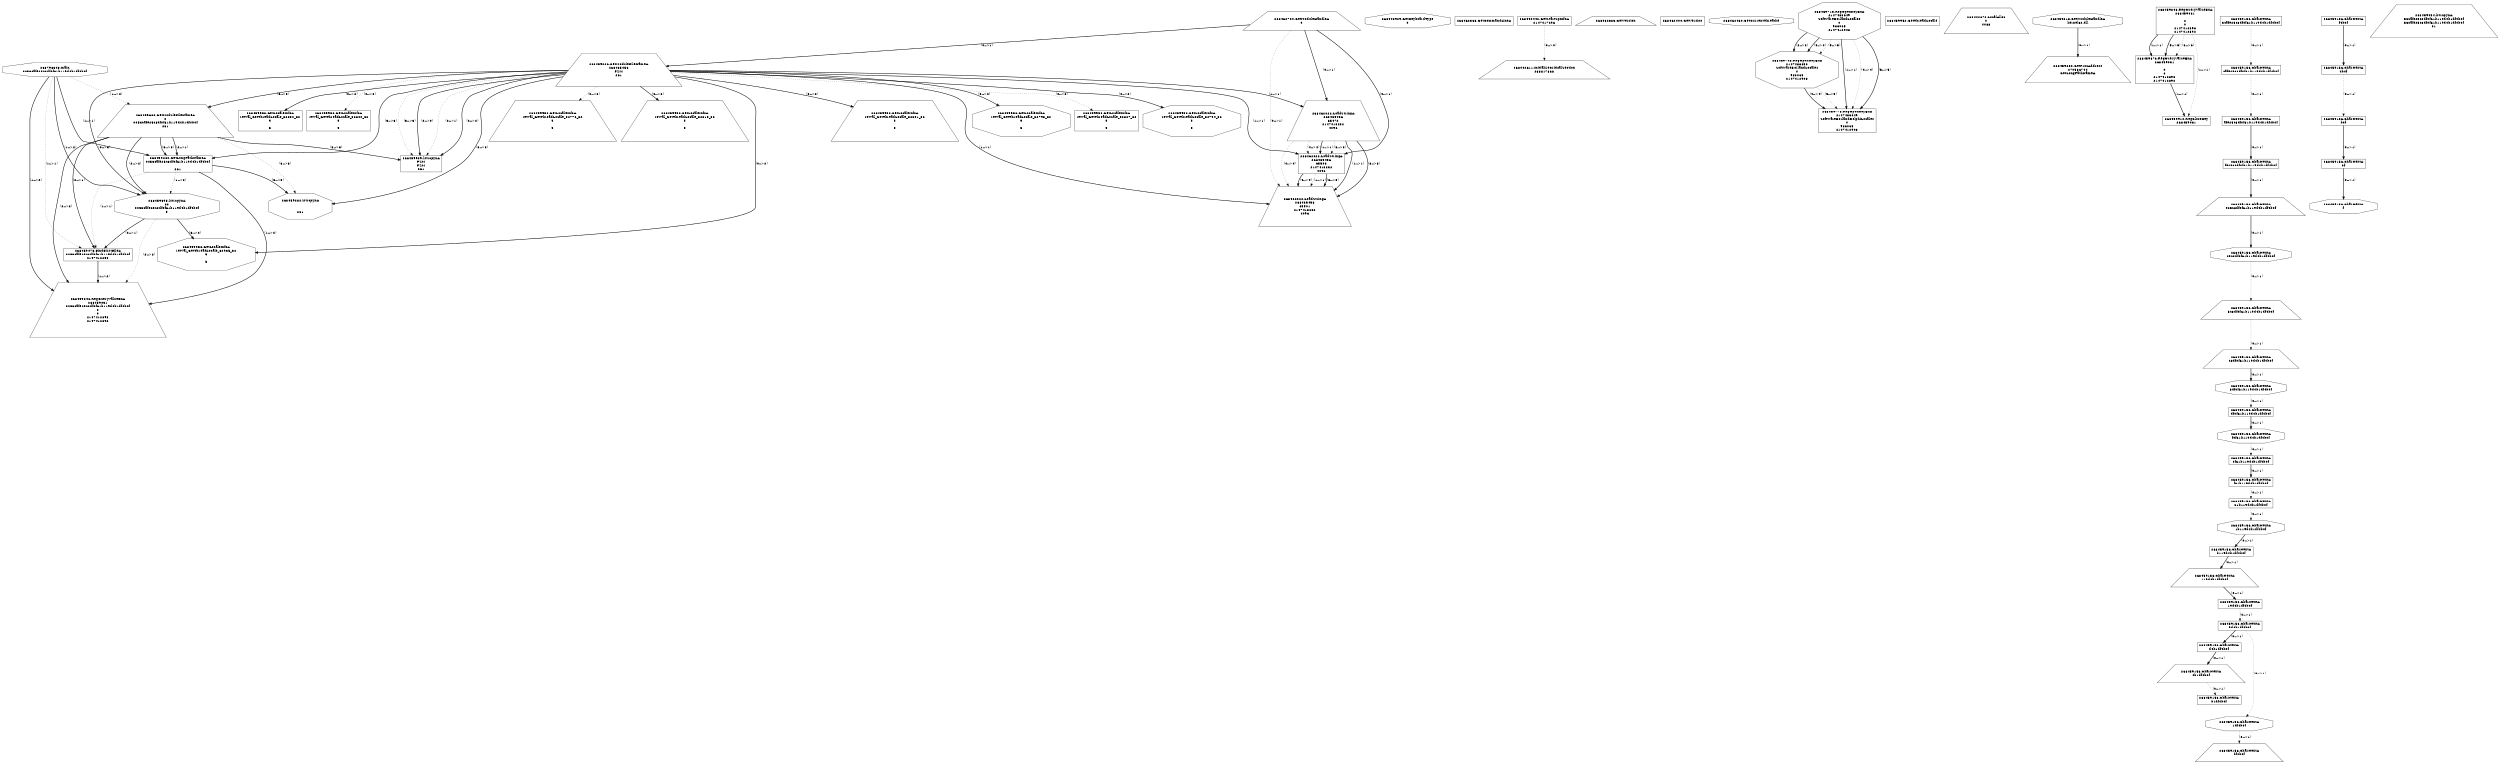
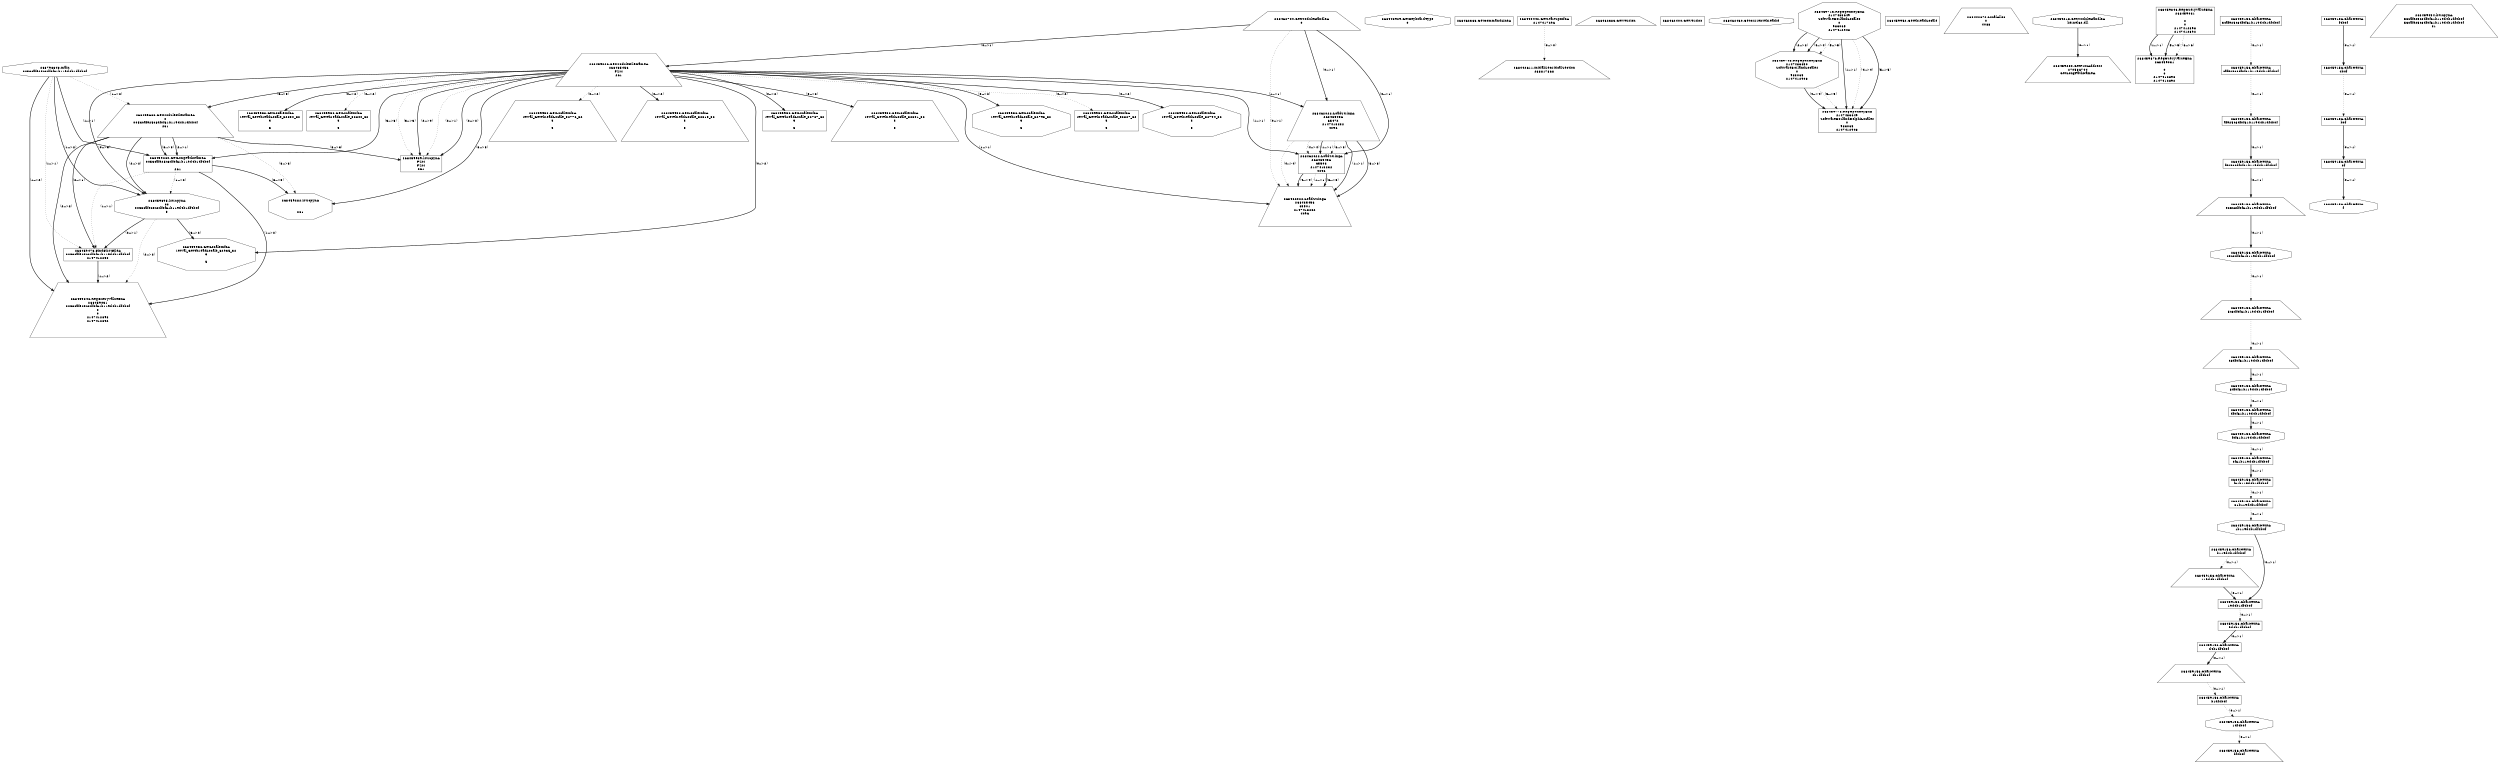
node "268459958.GetLocaleInfoA retval_GetThreadLocale_32787_32 3 5": added
node "268459910.RegCloseKey 268459031": removed
edge "268459156.CharNextA 1b119d4b1df4b0f" -> "268459156.CharNextA b119d4b1df4b0f": now "268459156.CharNextA 1b119d4b1df4b0f" -> "268459156.CharNextA 19d4b1df4b0f"
edge "268459156.CharNextA b119d4b1df4b0f" -> "268459156.CharNextA 119d4b1df4b0f": style bold -> dotted
edge "268459156.CharNextA 9d4b1df4b0f" -> "268459156.CharNextA 1df4b0f": now "268459156.CharNextA b1df4b0f" -> "268459156.CharNextA 1df4b0f"
